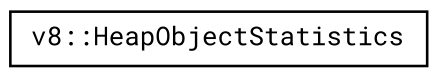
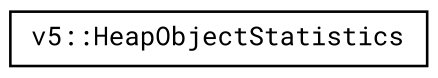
node "v8::HeapObjectStatistics": label "v8::HeapObjectStatistics" -> "v5::HeapObjectStatistics"
